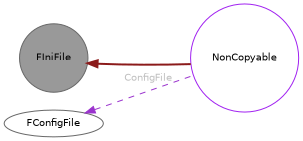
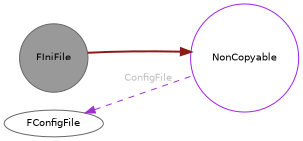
edge "NonCopyable" -> "FIniFile": reversed
